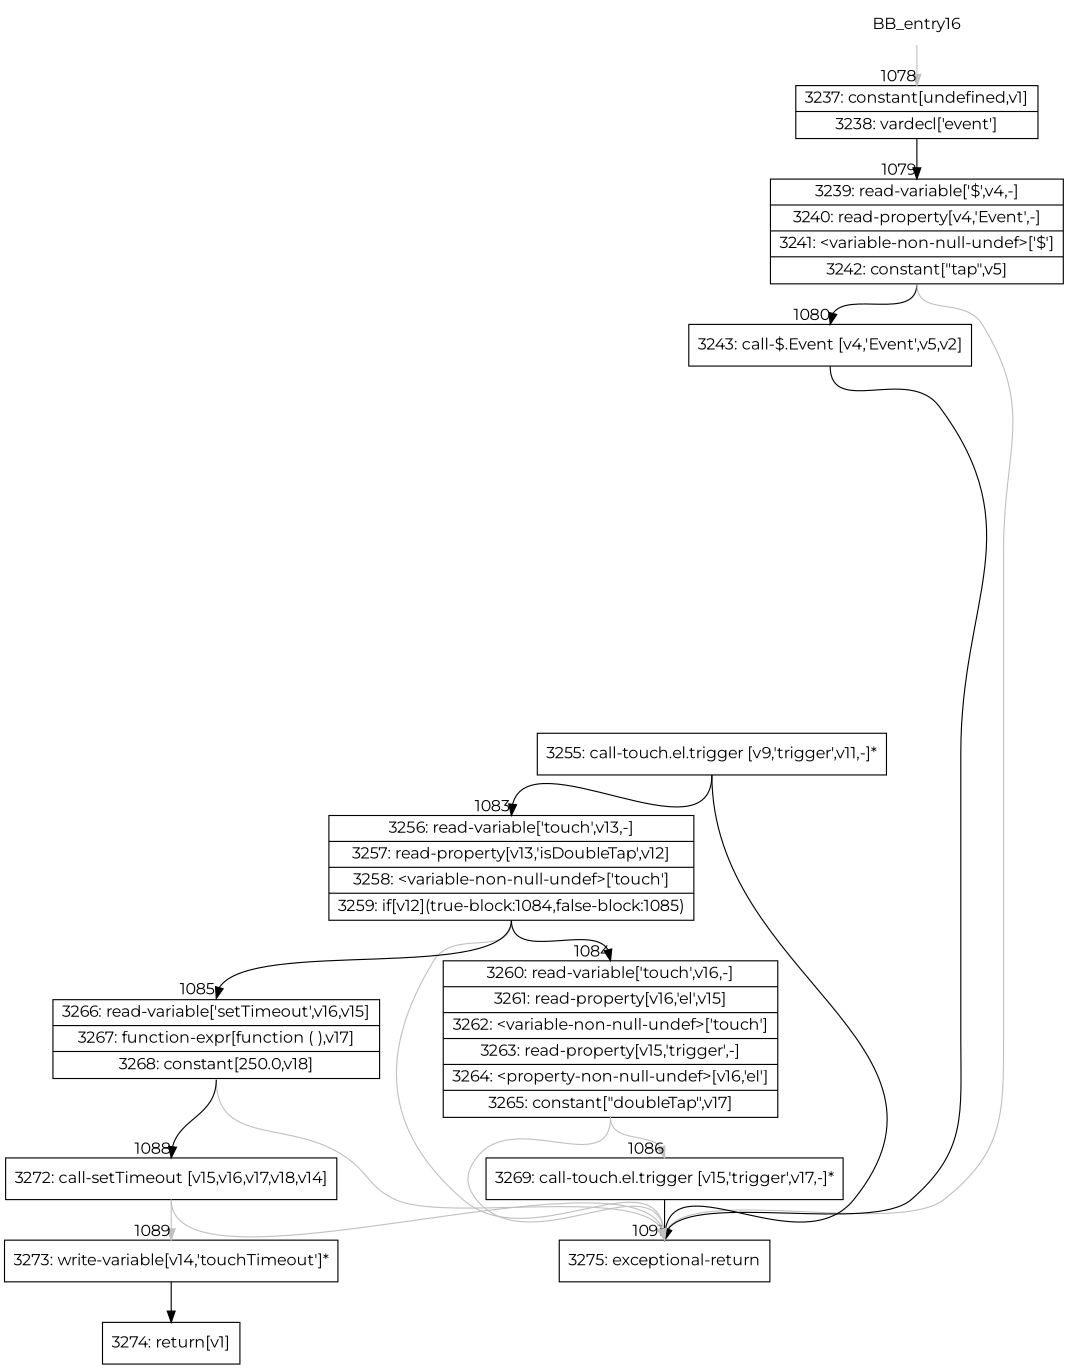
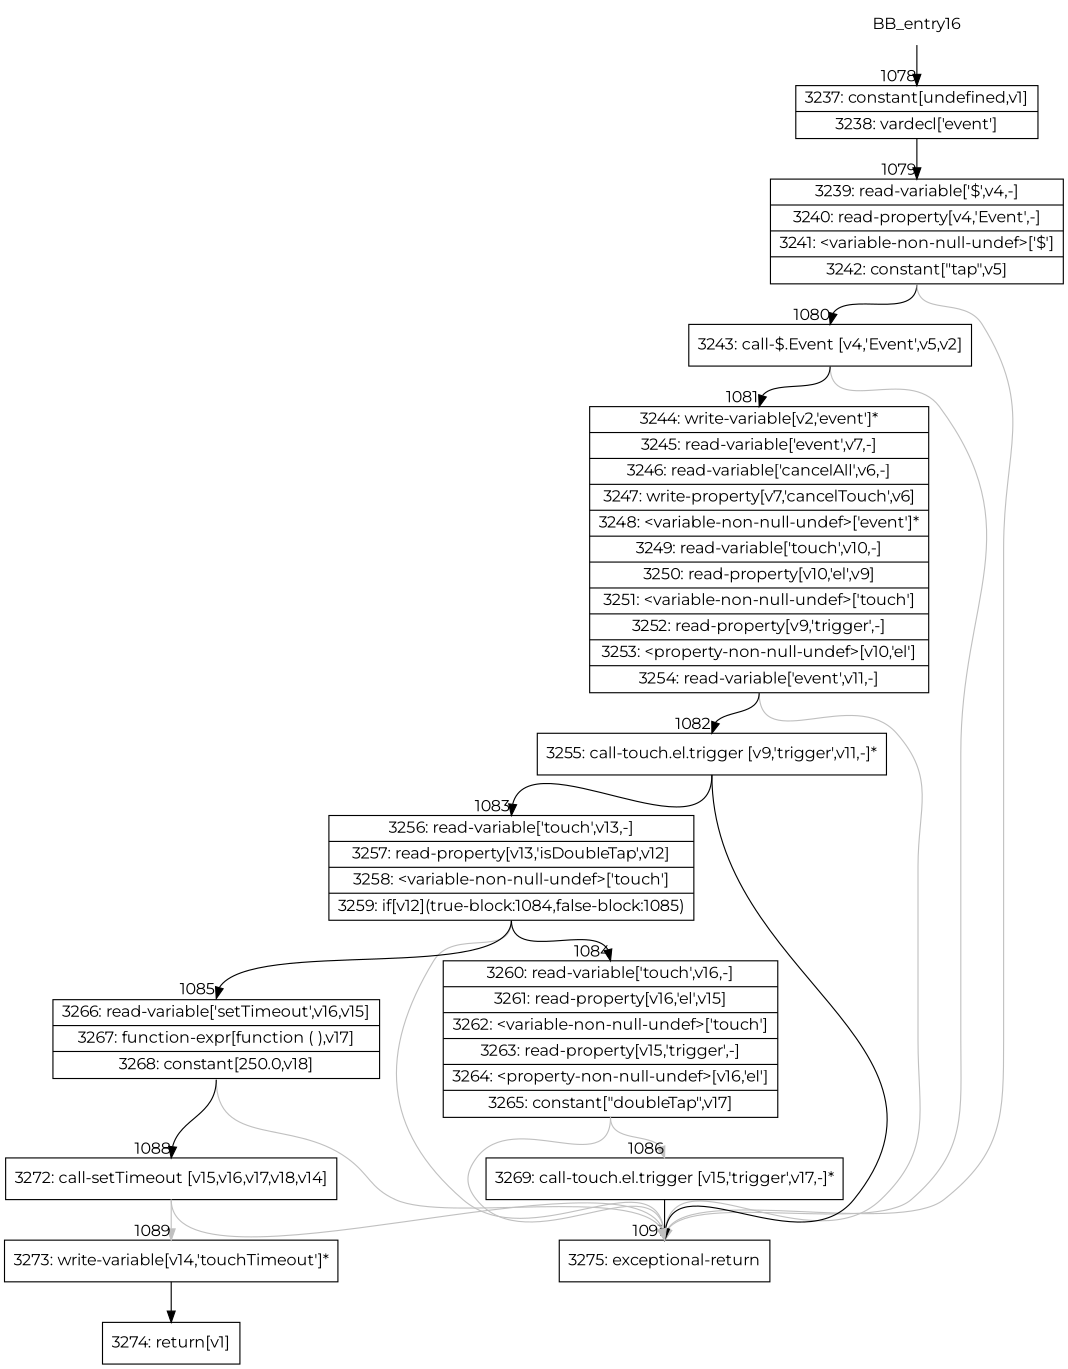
edge "BB_entry16" -> "3237: constant[undefined,v1]": color gray -> black
node "3244: write-variable[v2,'event']*": added
edge "3243: call-$.Event [v4,'Event',v5,v2]" -> "3275: exceptional-return": color black -> gray
